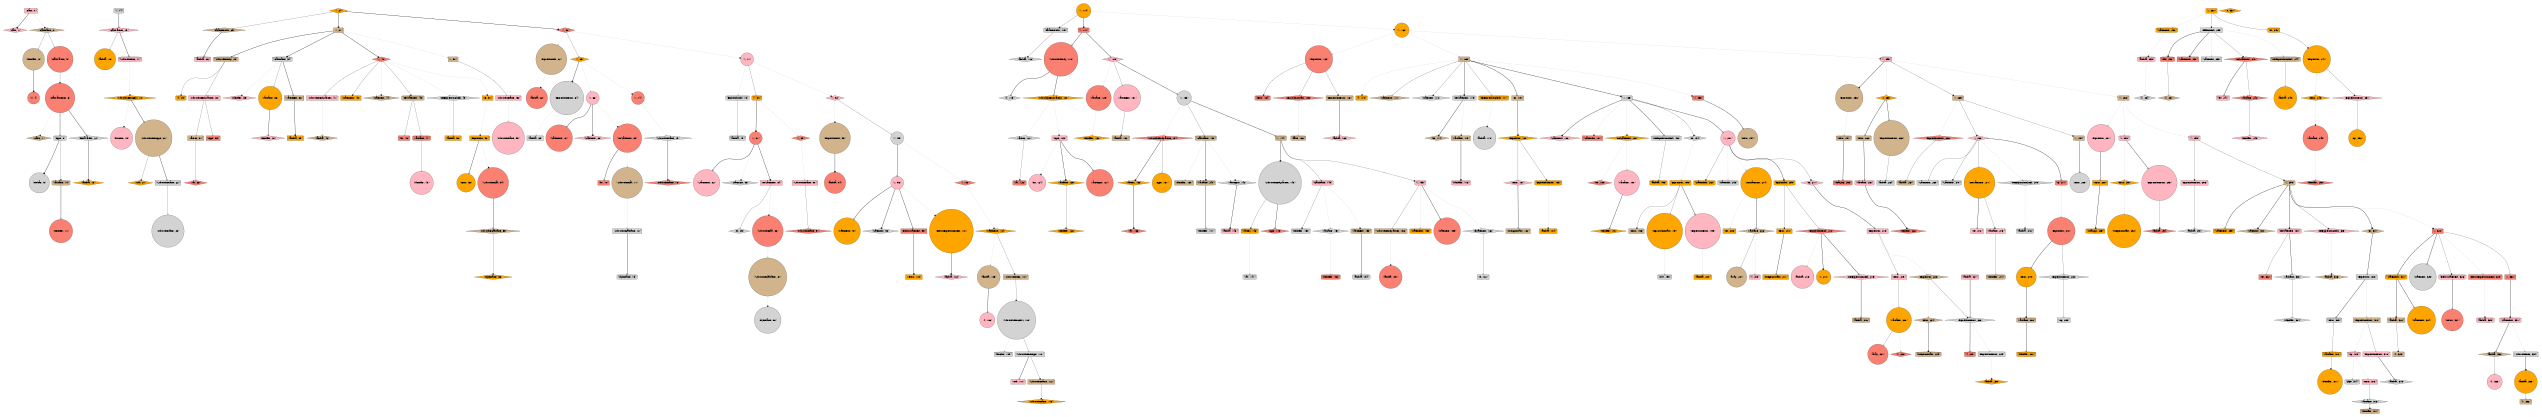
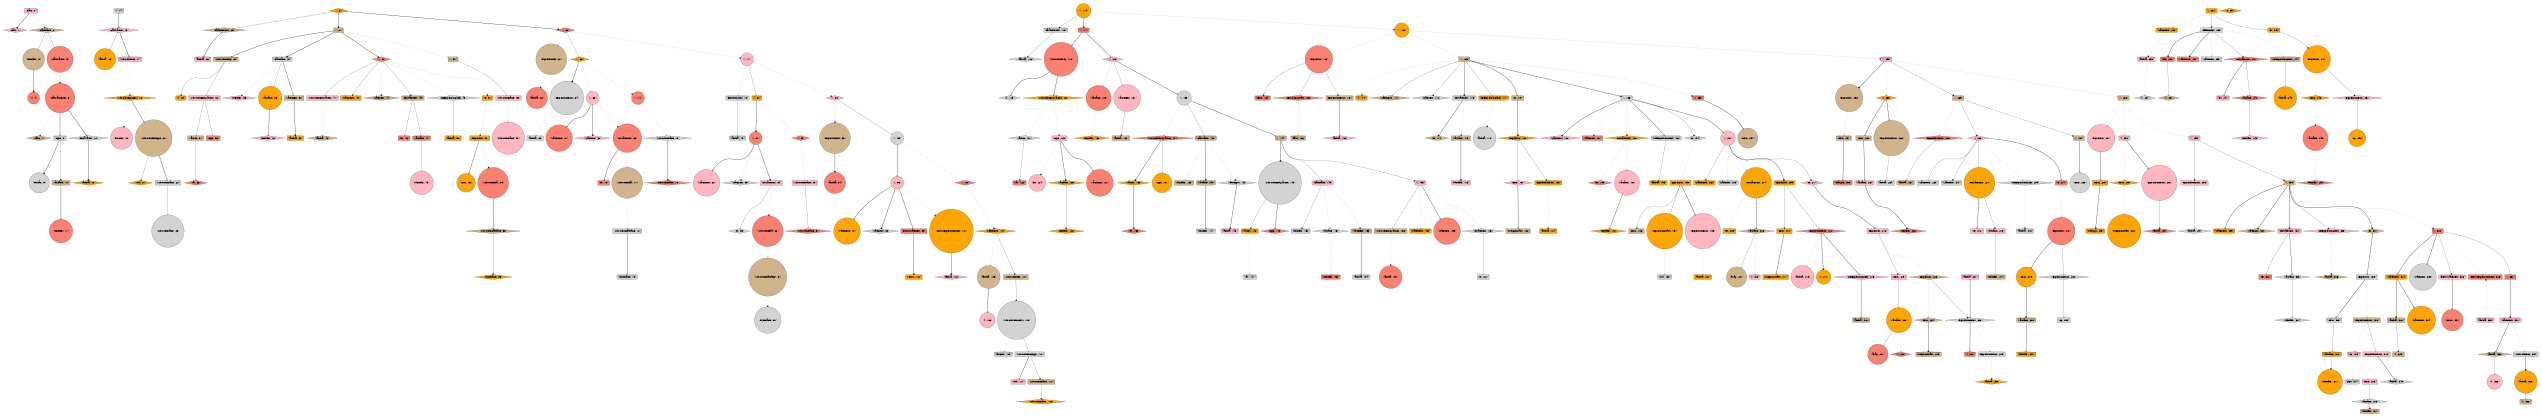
edge "('ReturnExpressionCheck', '328')" -> "('lambda', '329')": reversed
